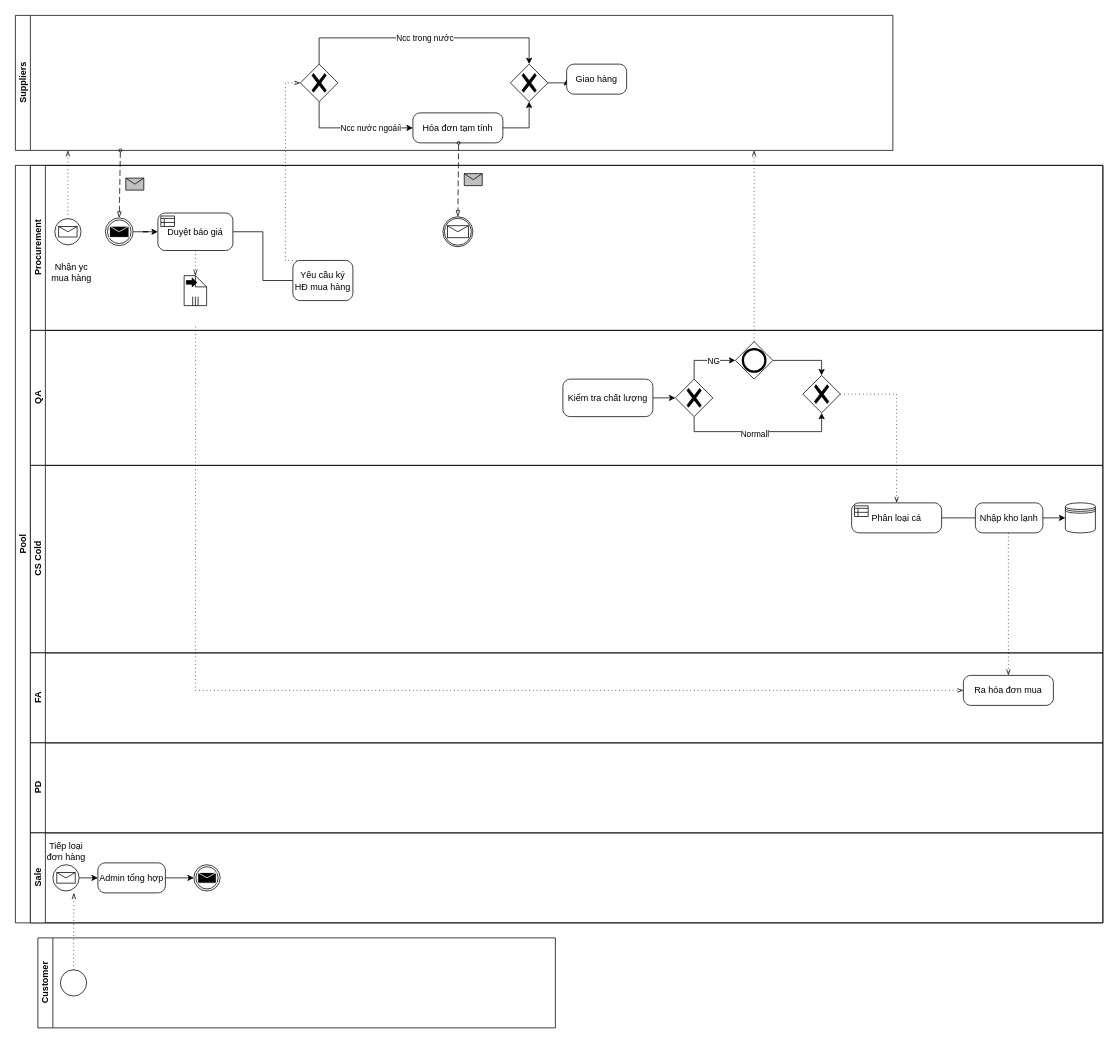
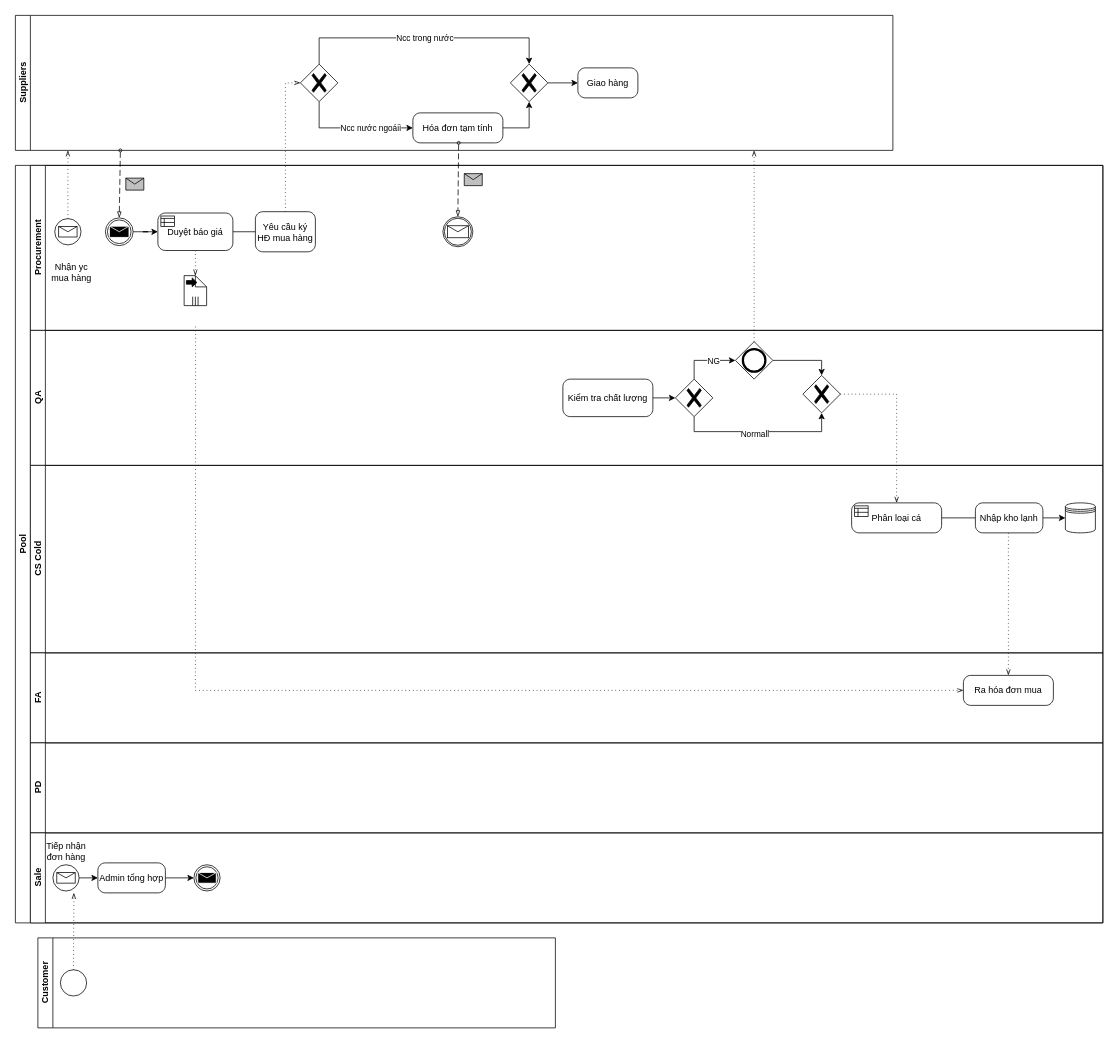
node "Giao hàng": moved (597, 79) -> (608, 83)
node "Yêu cầu ký HĐ mua hàng": moved (323, 281) -> (285, 232)
node "Tiếp loại đơn hàng": label "Tiếp loại đơn hàng" -> "Tiếp nhận đơn hàng"
